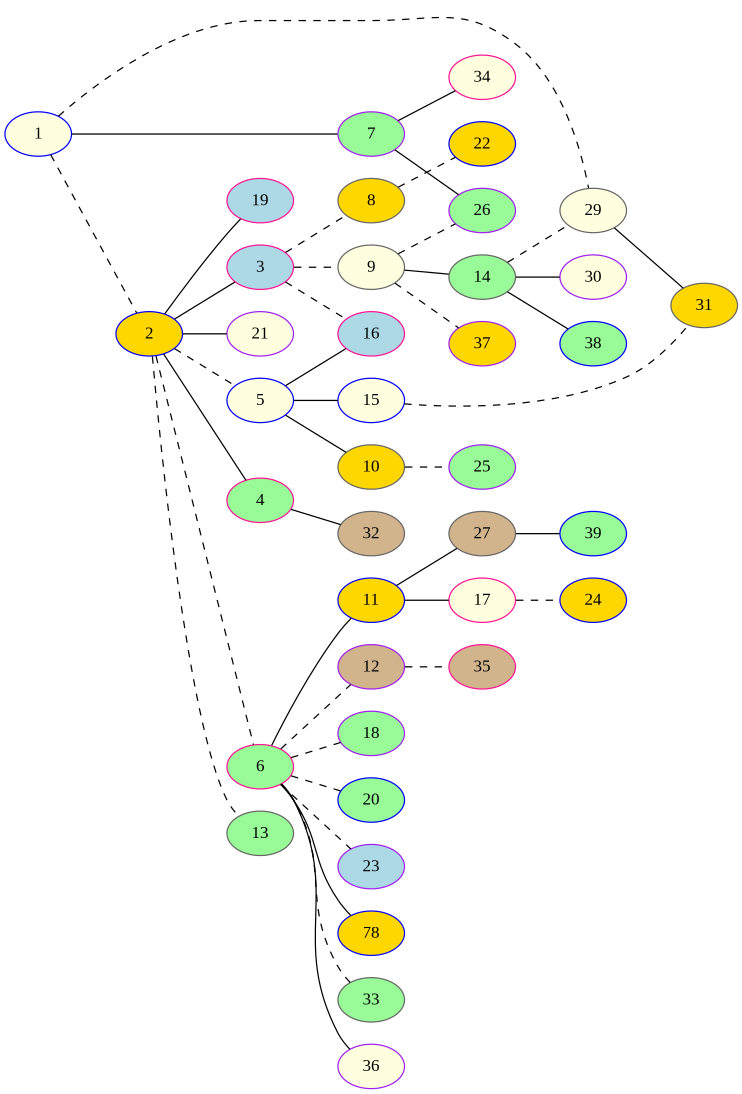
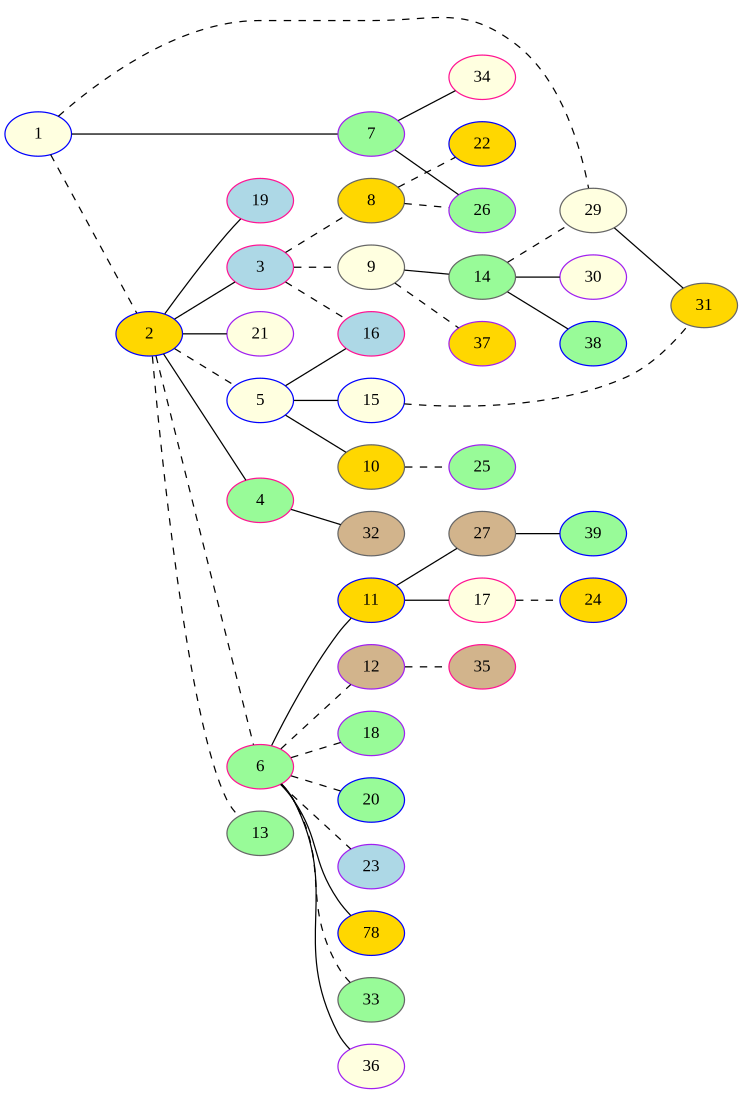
edge "26" -- "9": now "26" -- "8"
